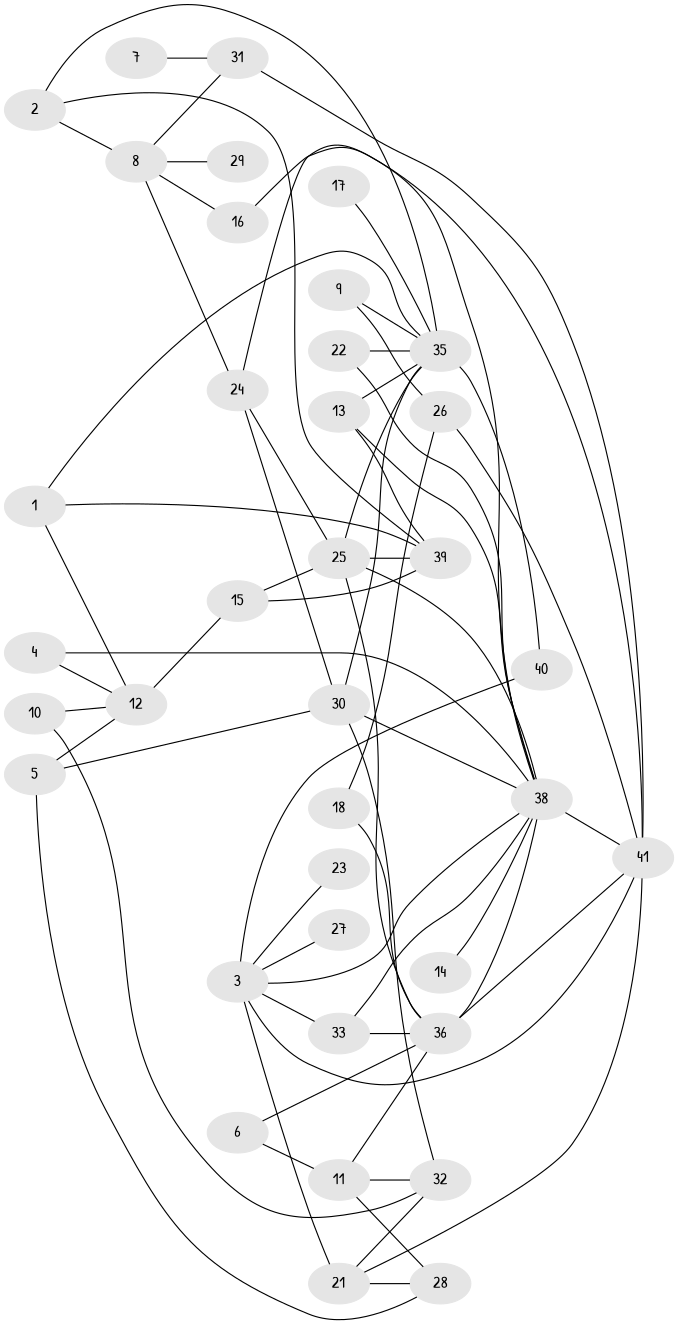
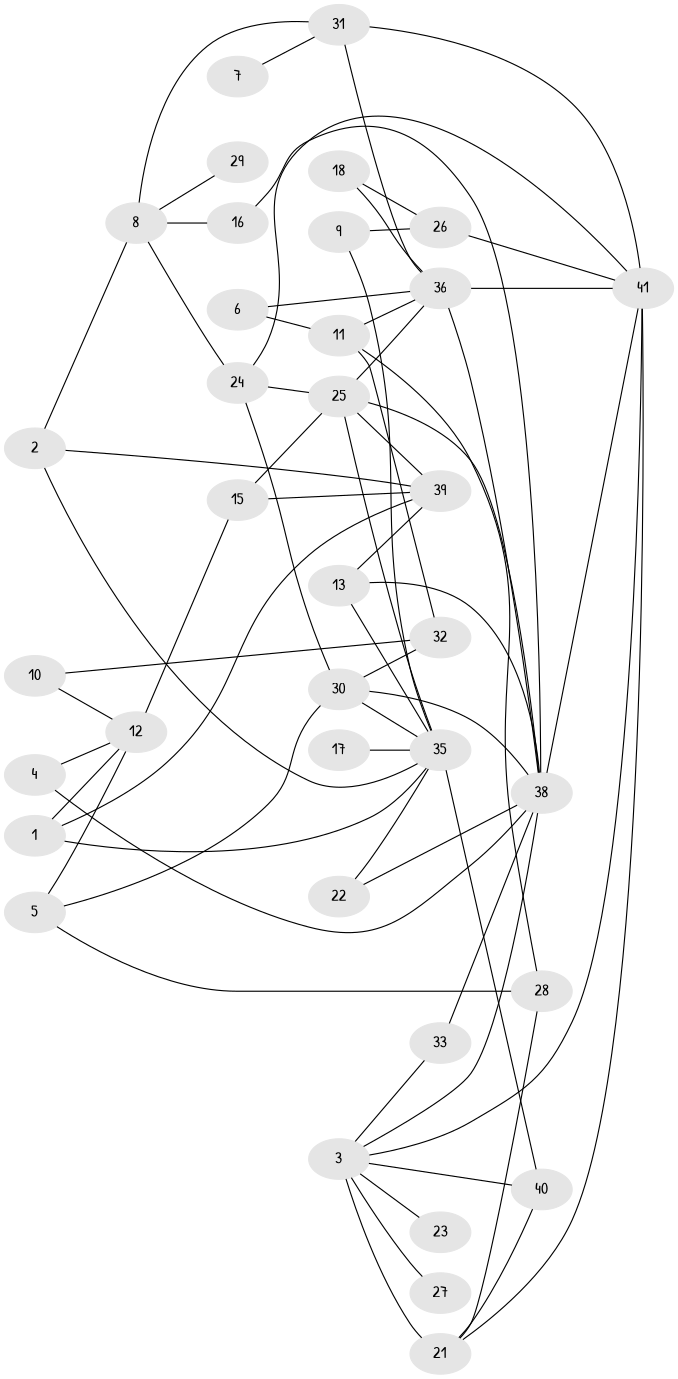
node "14": removed
edge "33" -- "36": now "31" -- "36"
edge "32" -- "21": now "40" -- "21"
